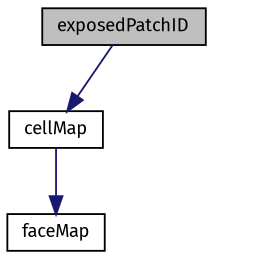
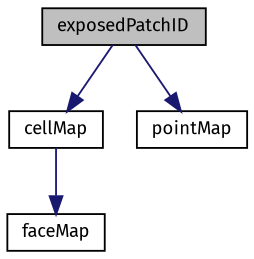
node "pointMap": added
